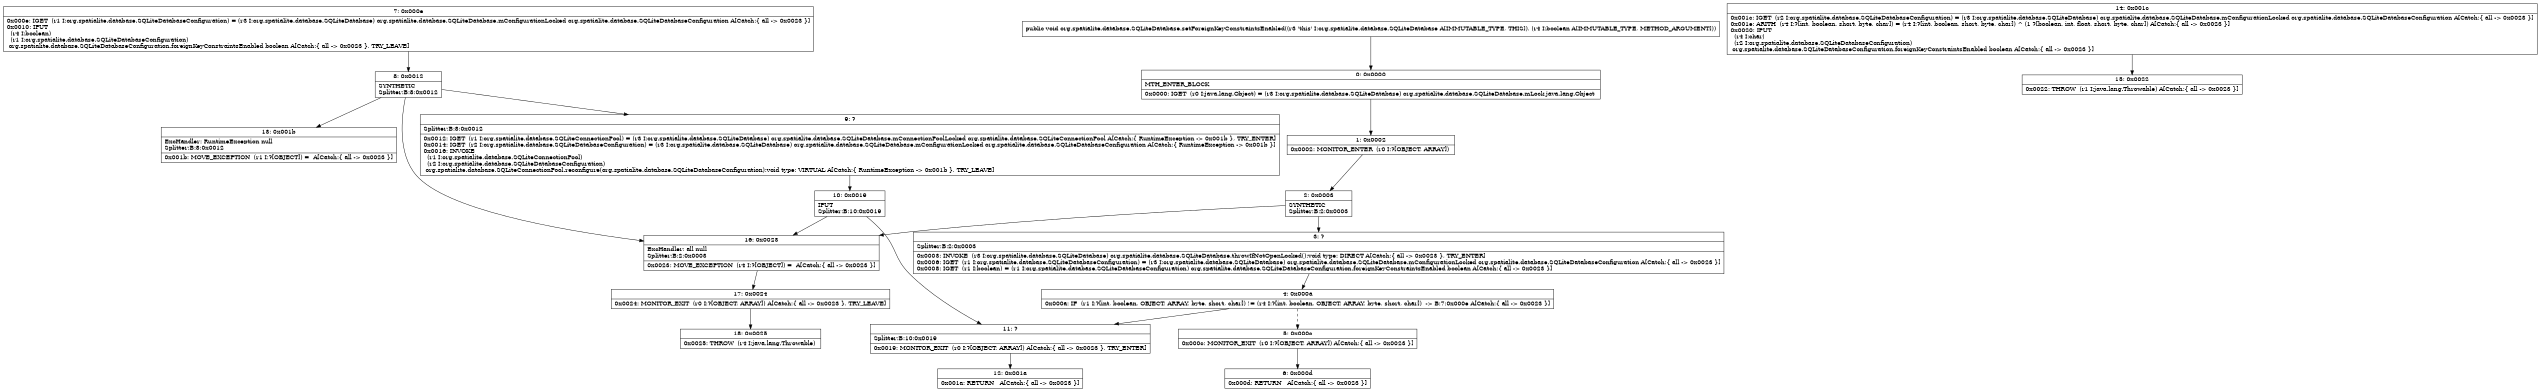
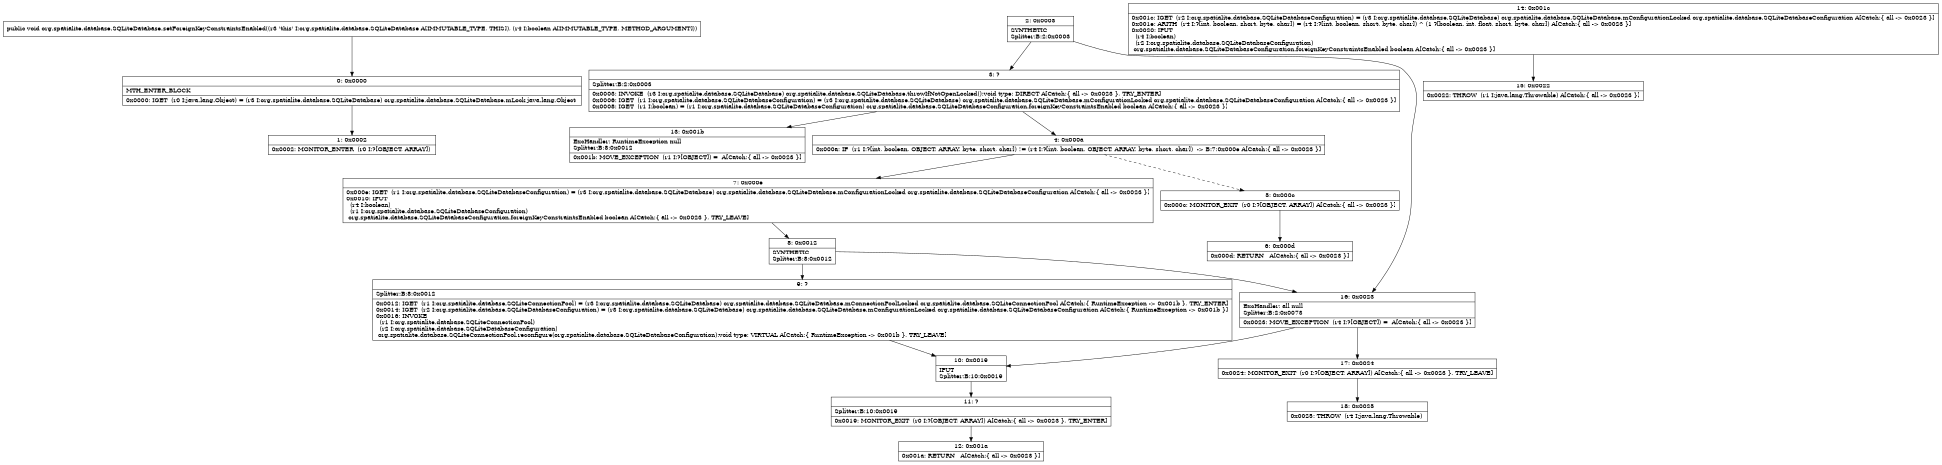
node "14: 0x001c": text "(r4 I:char)" -> "(r4 I:boolean)"
edge "8: 0x0012" -> "13: 0x001b": now "3: ?" -> "13: 0x001b"
edge "1: 0x0002" -> "2: 0x0003": removed
edge "10: 0x0019" -> "16: 0x0023": reversed
node "16: 0x0023": text "Splitter:B:2:0x0003" -> "Splitter:B:2:0x0073"
edge "4: 0x000a" -> "11: ?": now "4: 0x000a" -> "7: 0x000e"
